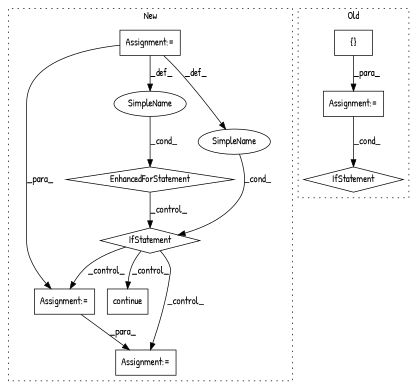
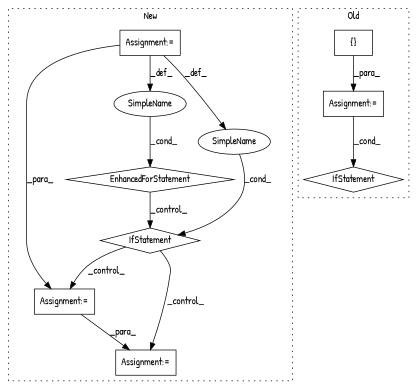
node "continue": removed
